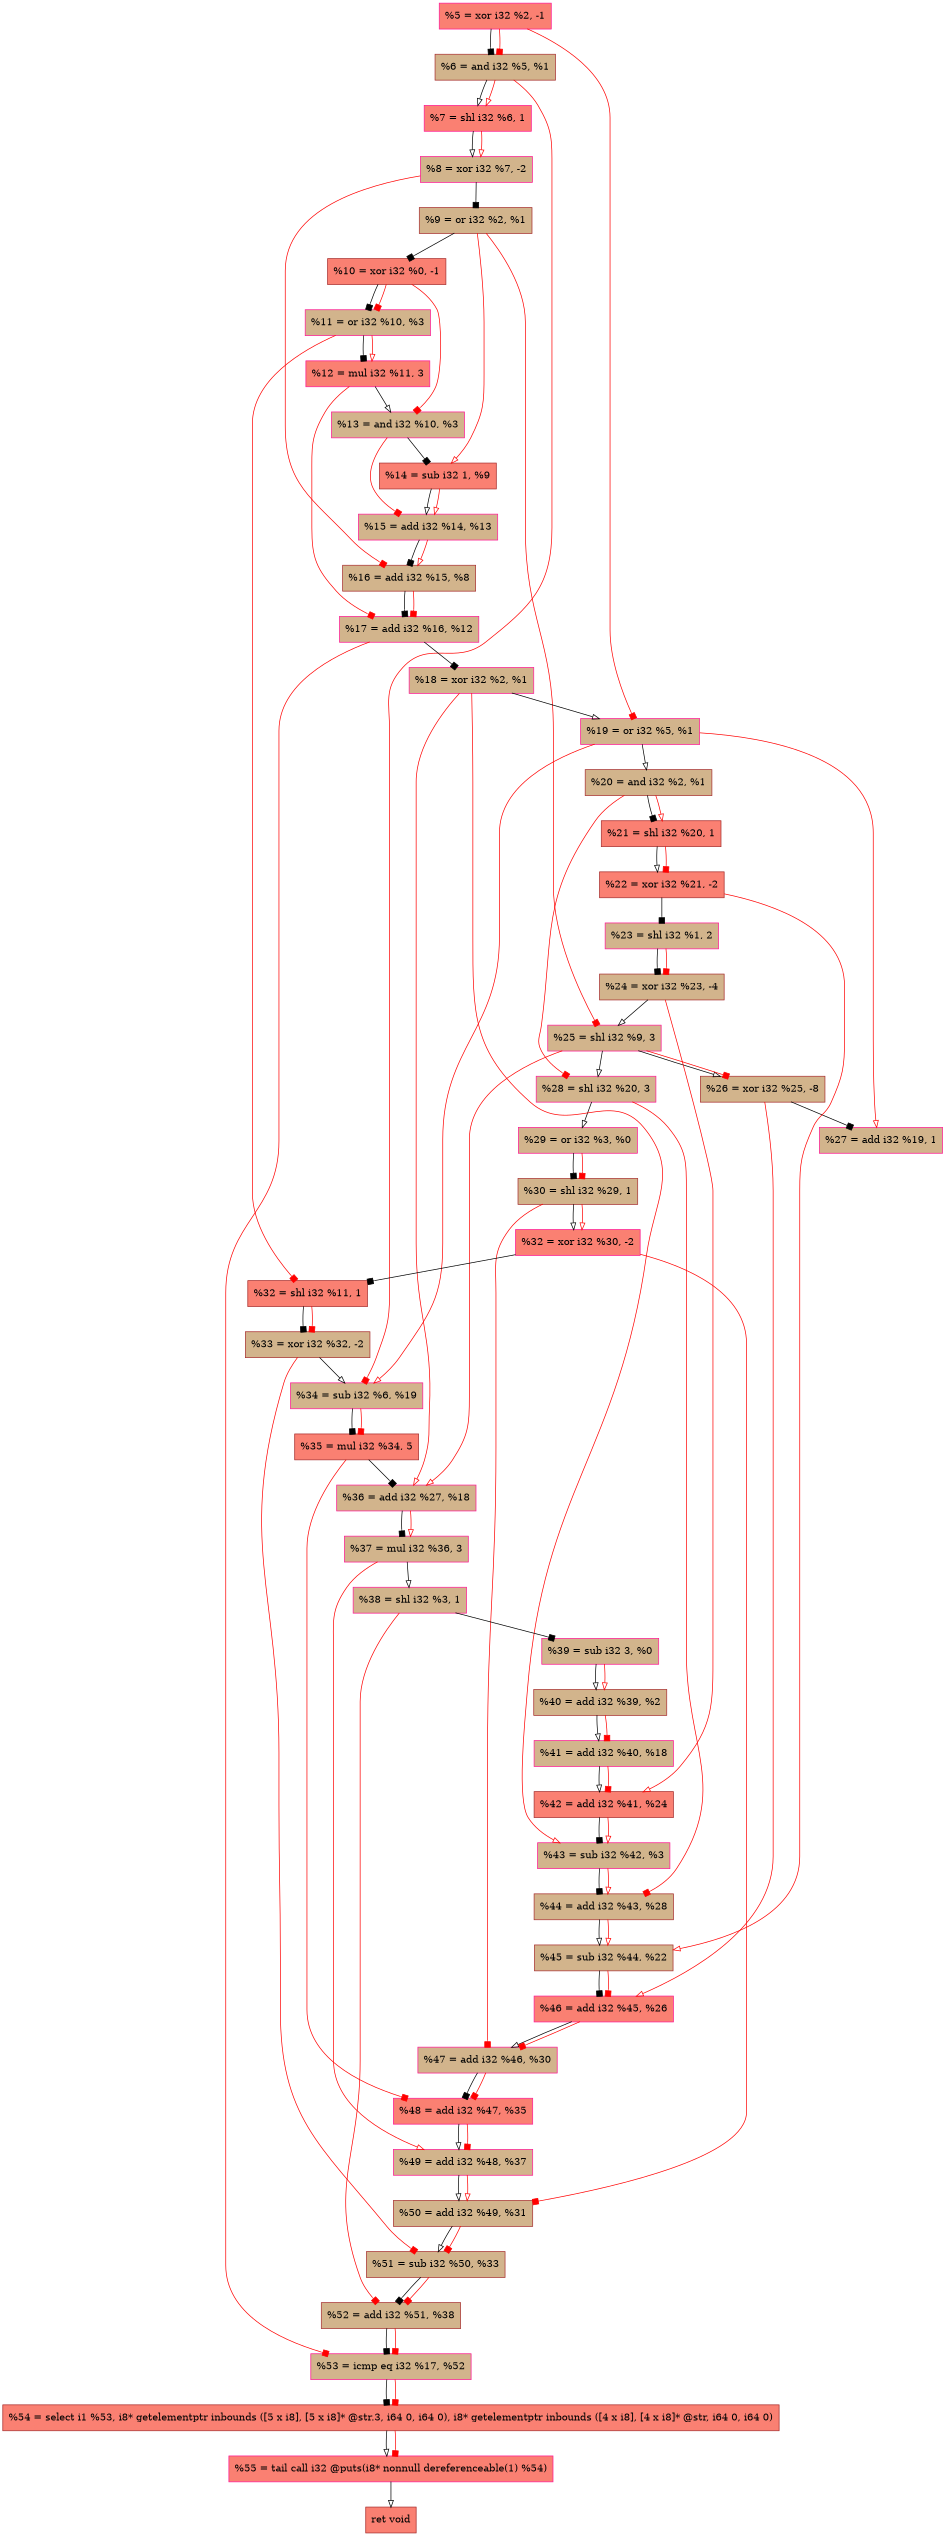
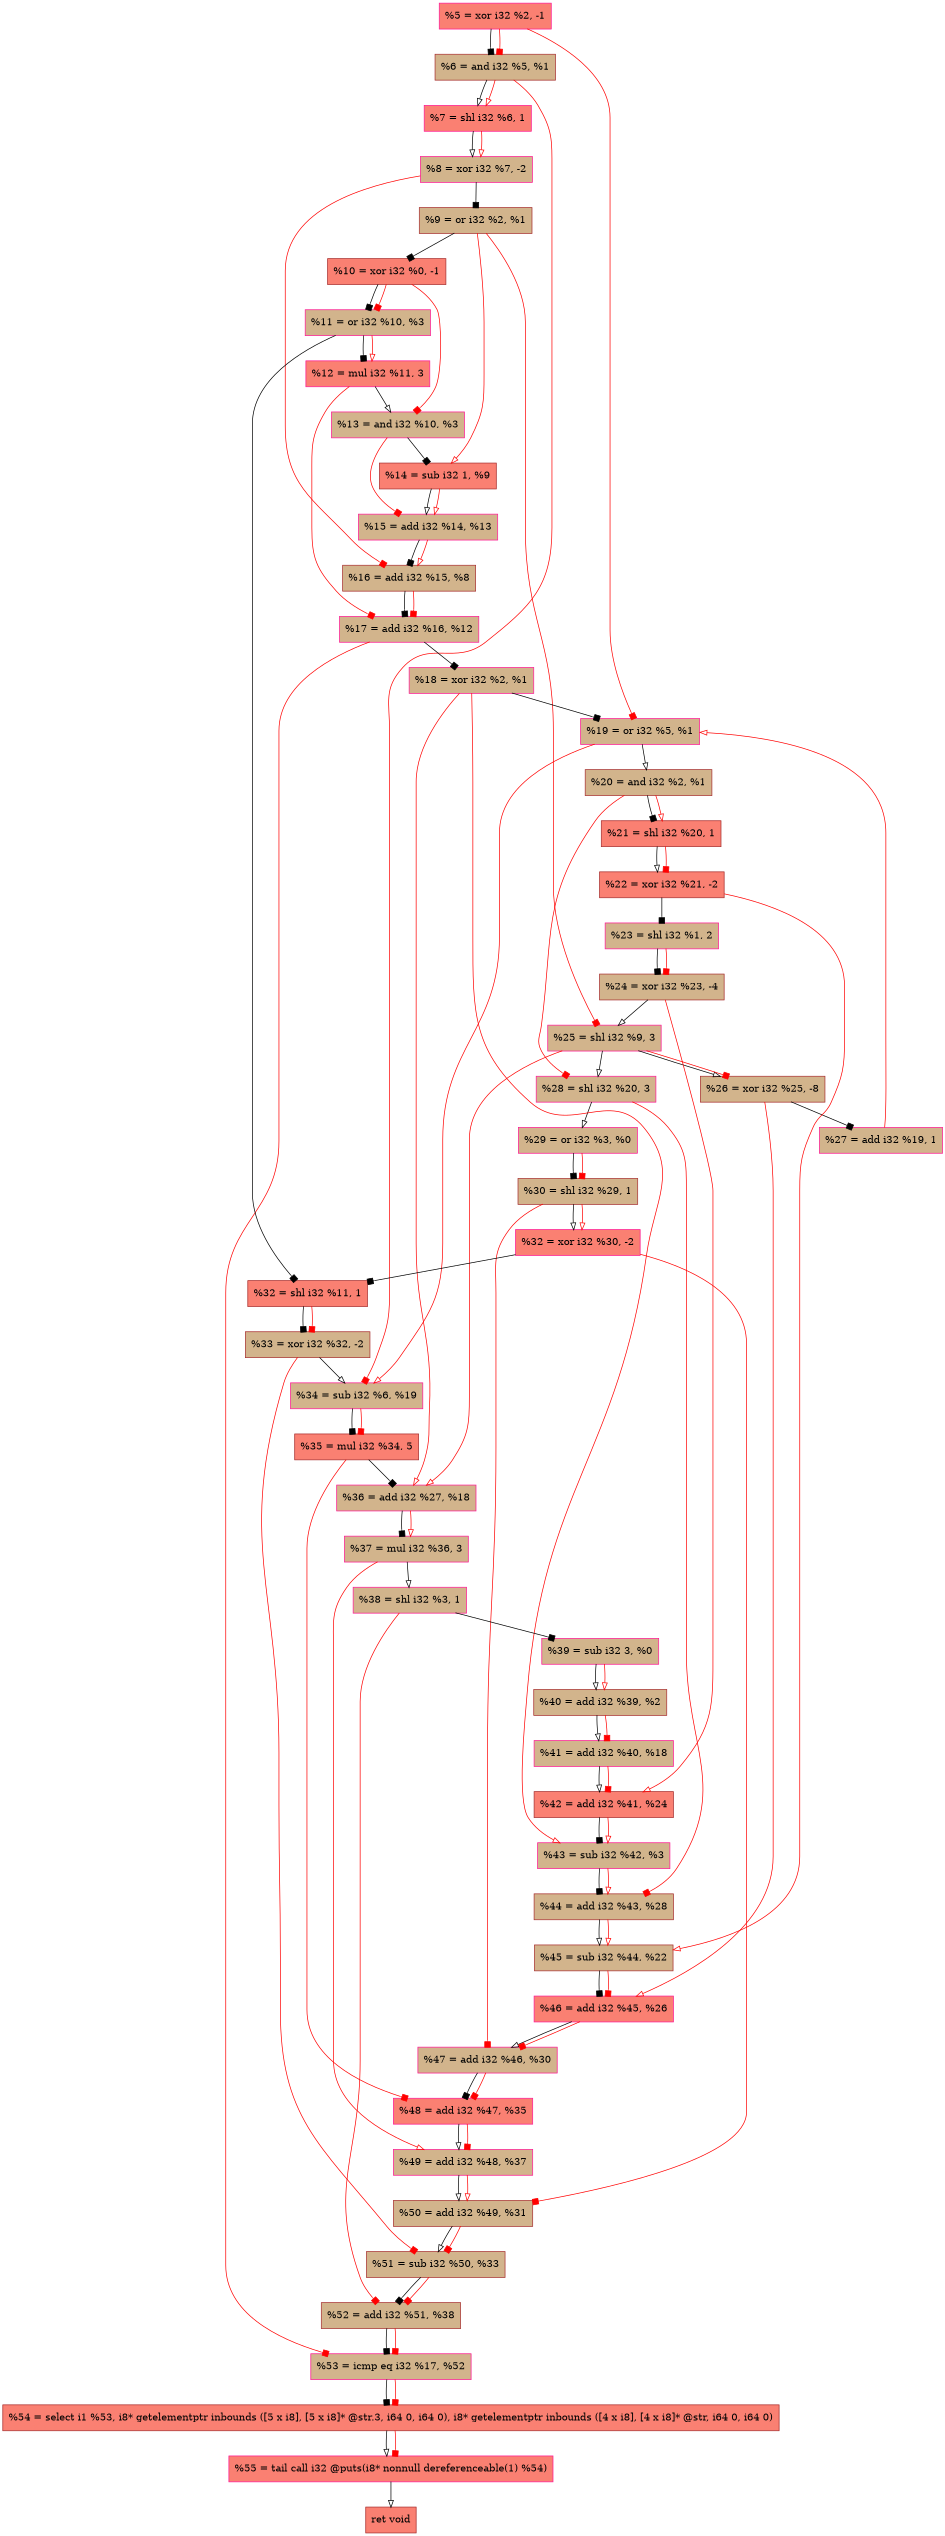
edge "%18 = xor i32 %2, %1" -> "%19 = or i32 %5, %1": arrowhead onormal -> box
edge "%11 = or i32 %10, %3" -> "%32 = shl i32 %11, 1": color red -> black
edge "%19 = or i32 %5, %1" -> "%27 = add i32 %19, 1": reversed
